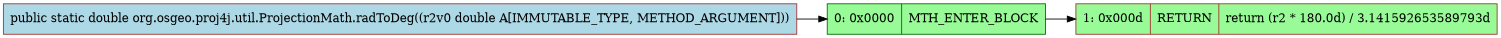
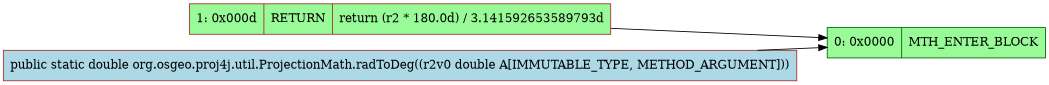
edge "0: 0x0000" -> "1: 0x000d": reversed
